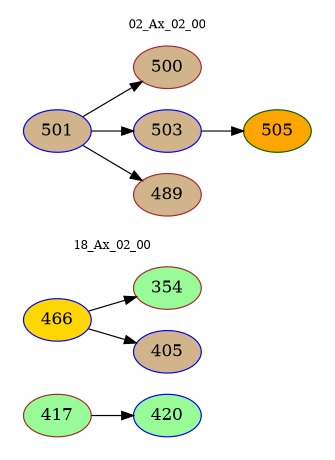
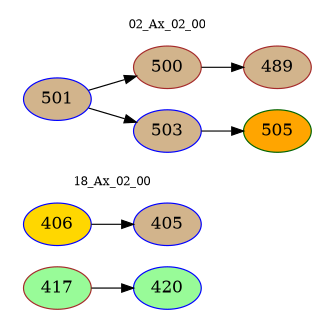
edge "501" -> "489": now "500" -> "489"
node "354": removed
node "466": label "466" -> "406"
